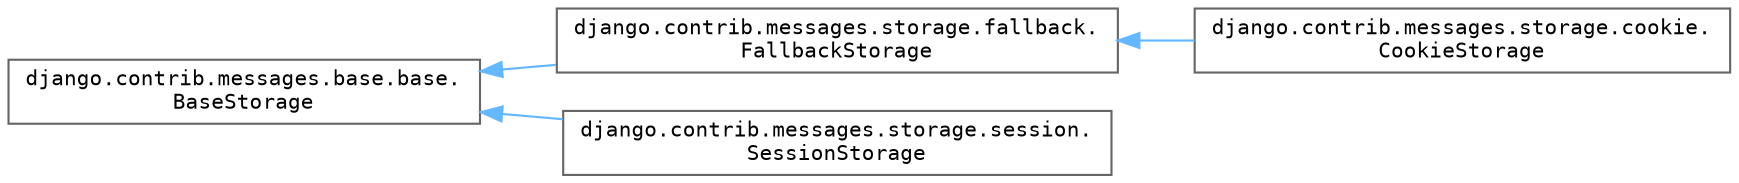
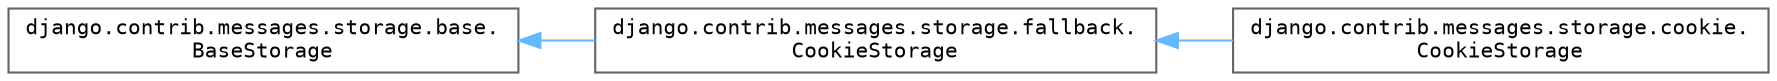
node "django.contrib.messages.storage.fallback. FallbackStorage": label "django.contrib.messages.storage.fallback. FallbackStorage" -> "django.contrib.messages.storage.fallback. CookieStorage"
node "django.contrib.messages.base.base. BaseStorage": label "django.contrib.messages.base.base. BaseStorage" -> "django.contrib.messages.storage.base. BaseStorage"
node "django.contrib.messages.storage.session. SessionStorage": removed
